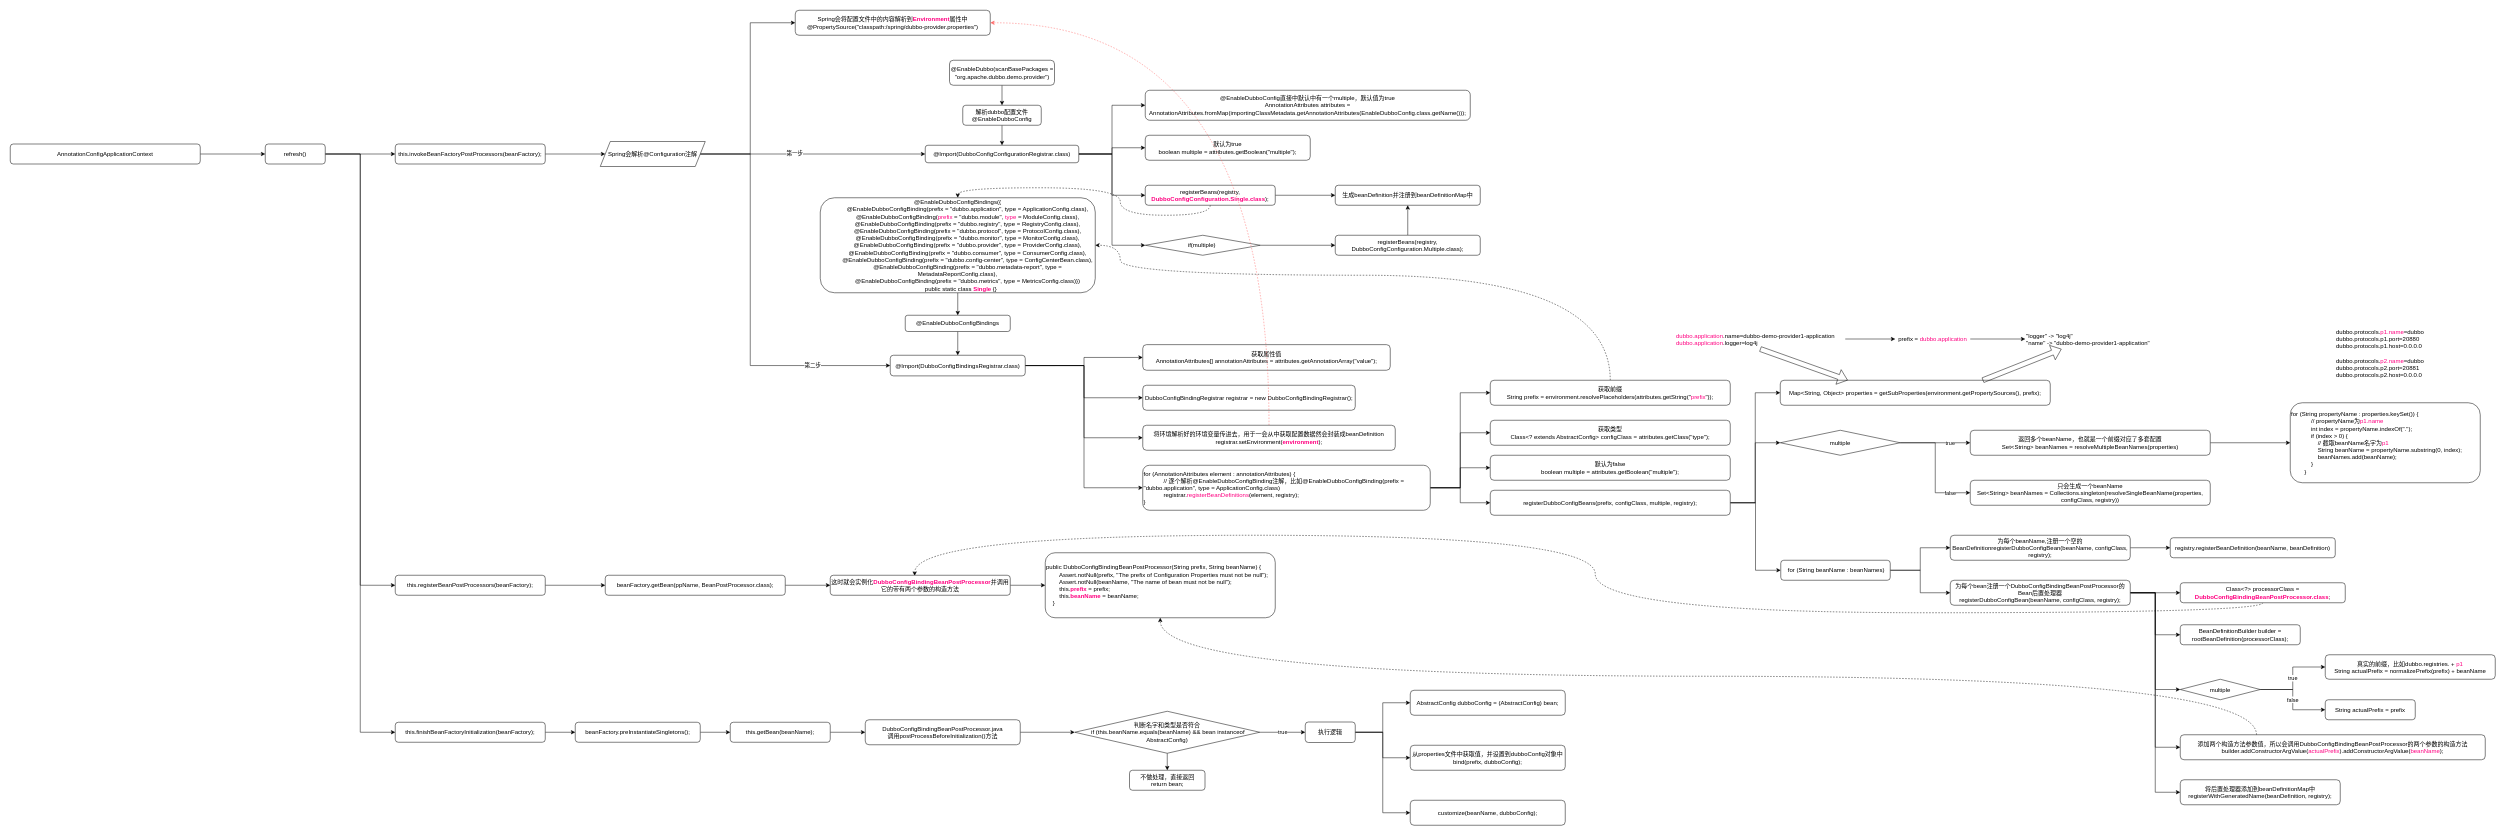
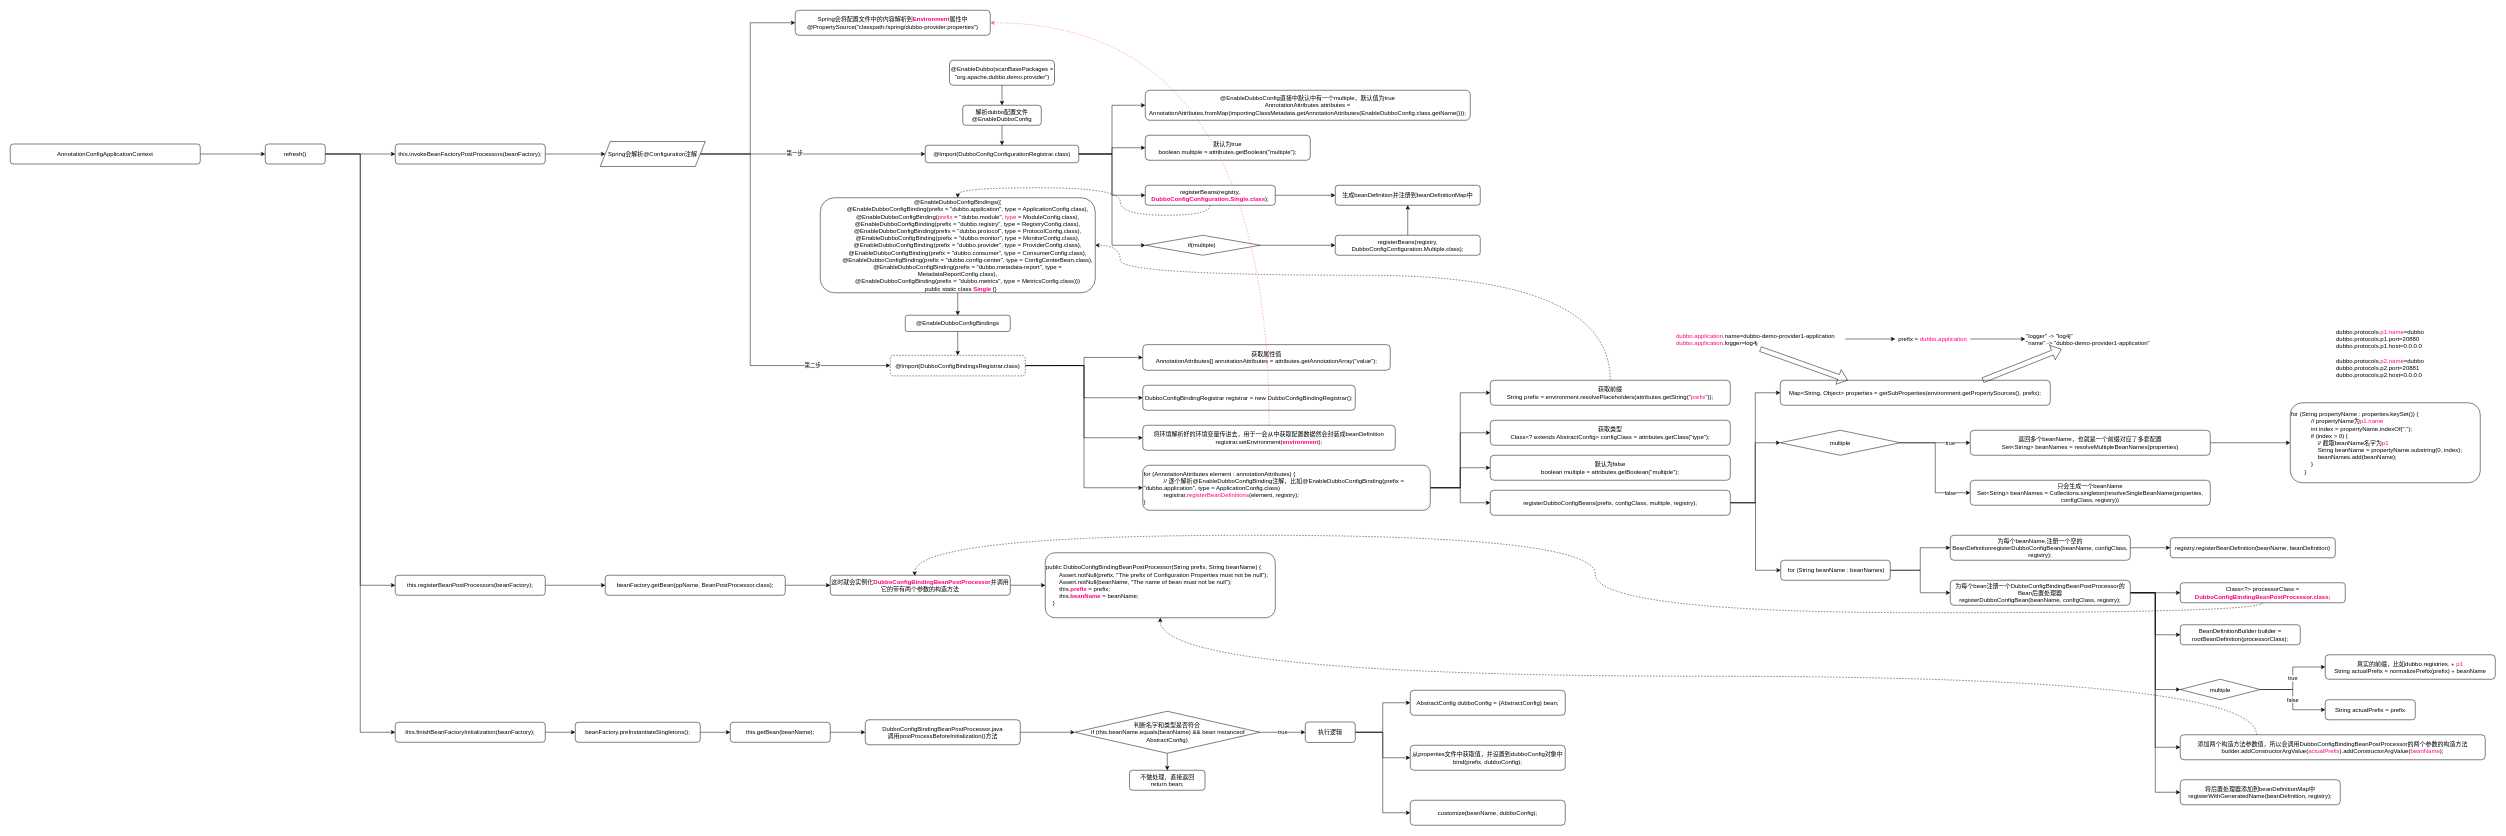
node "@Import(DubboConfigBindingsRegistrar.class)": style solid -> dashed
